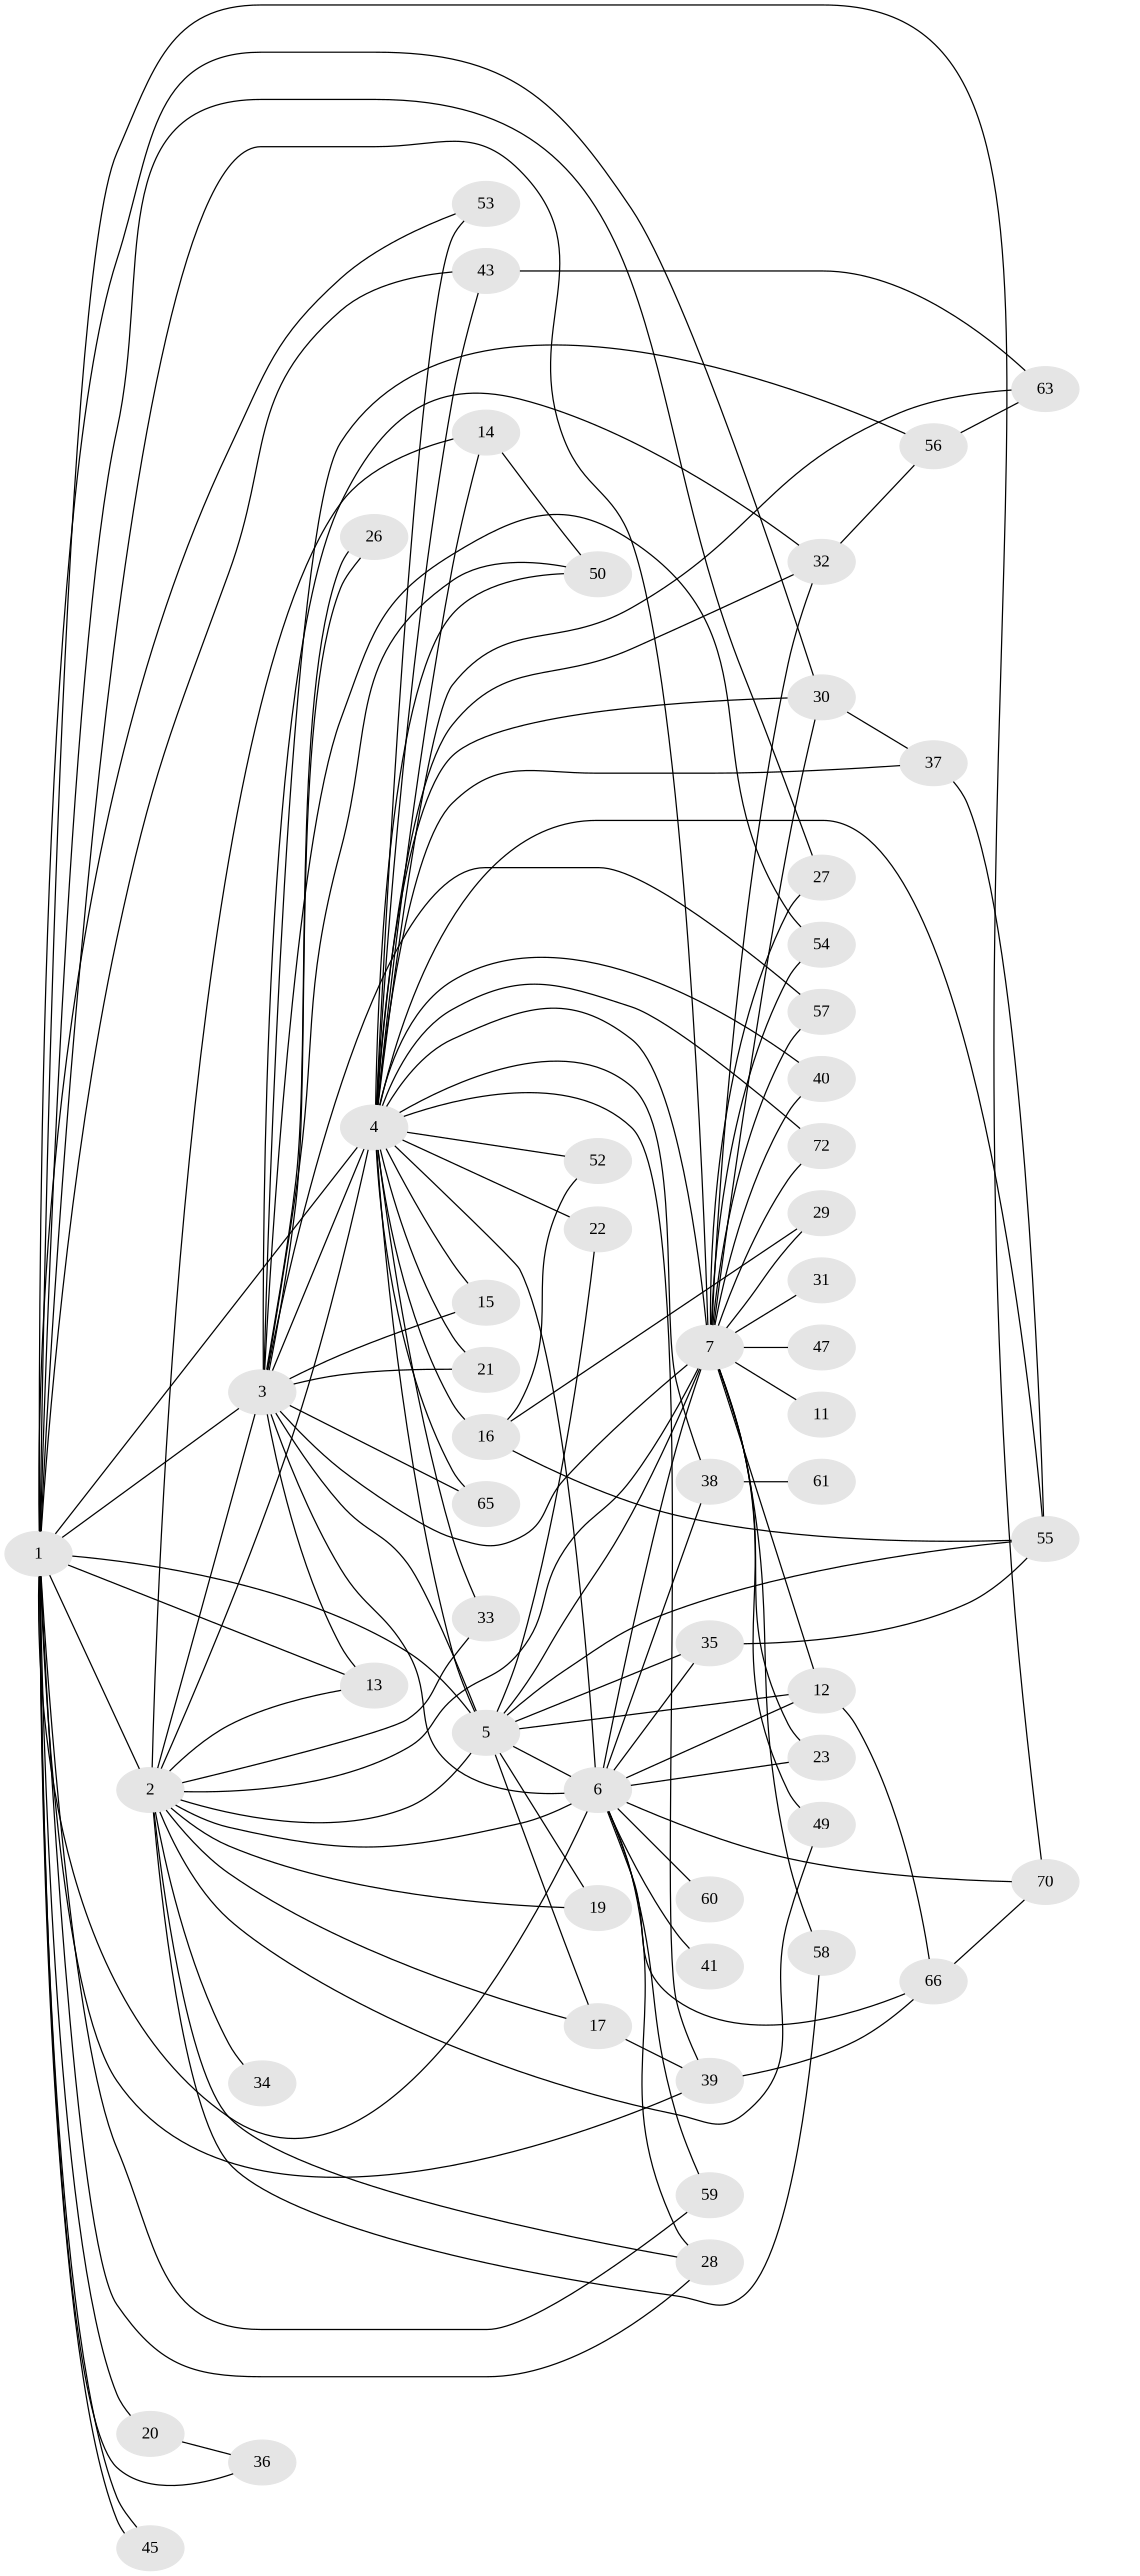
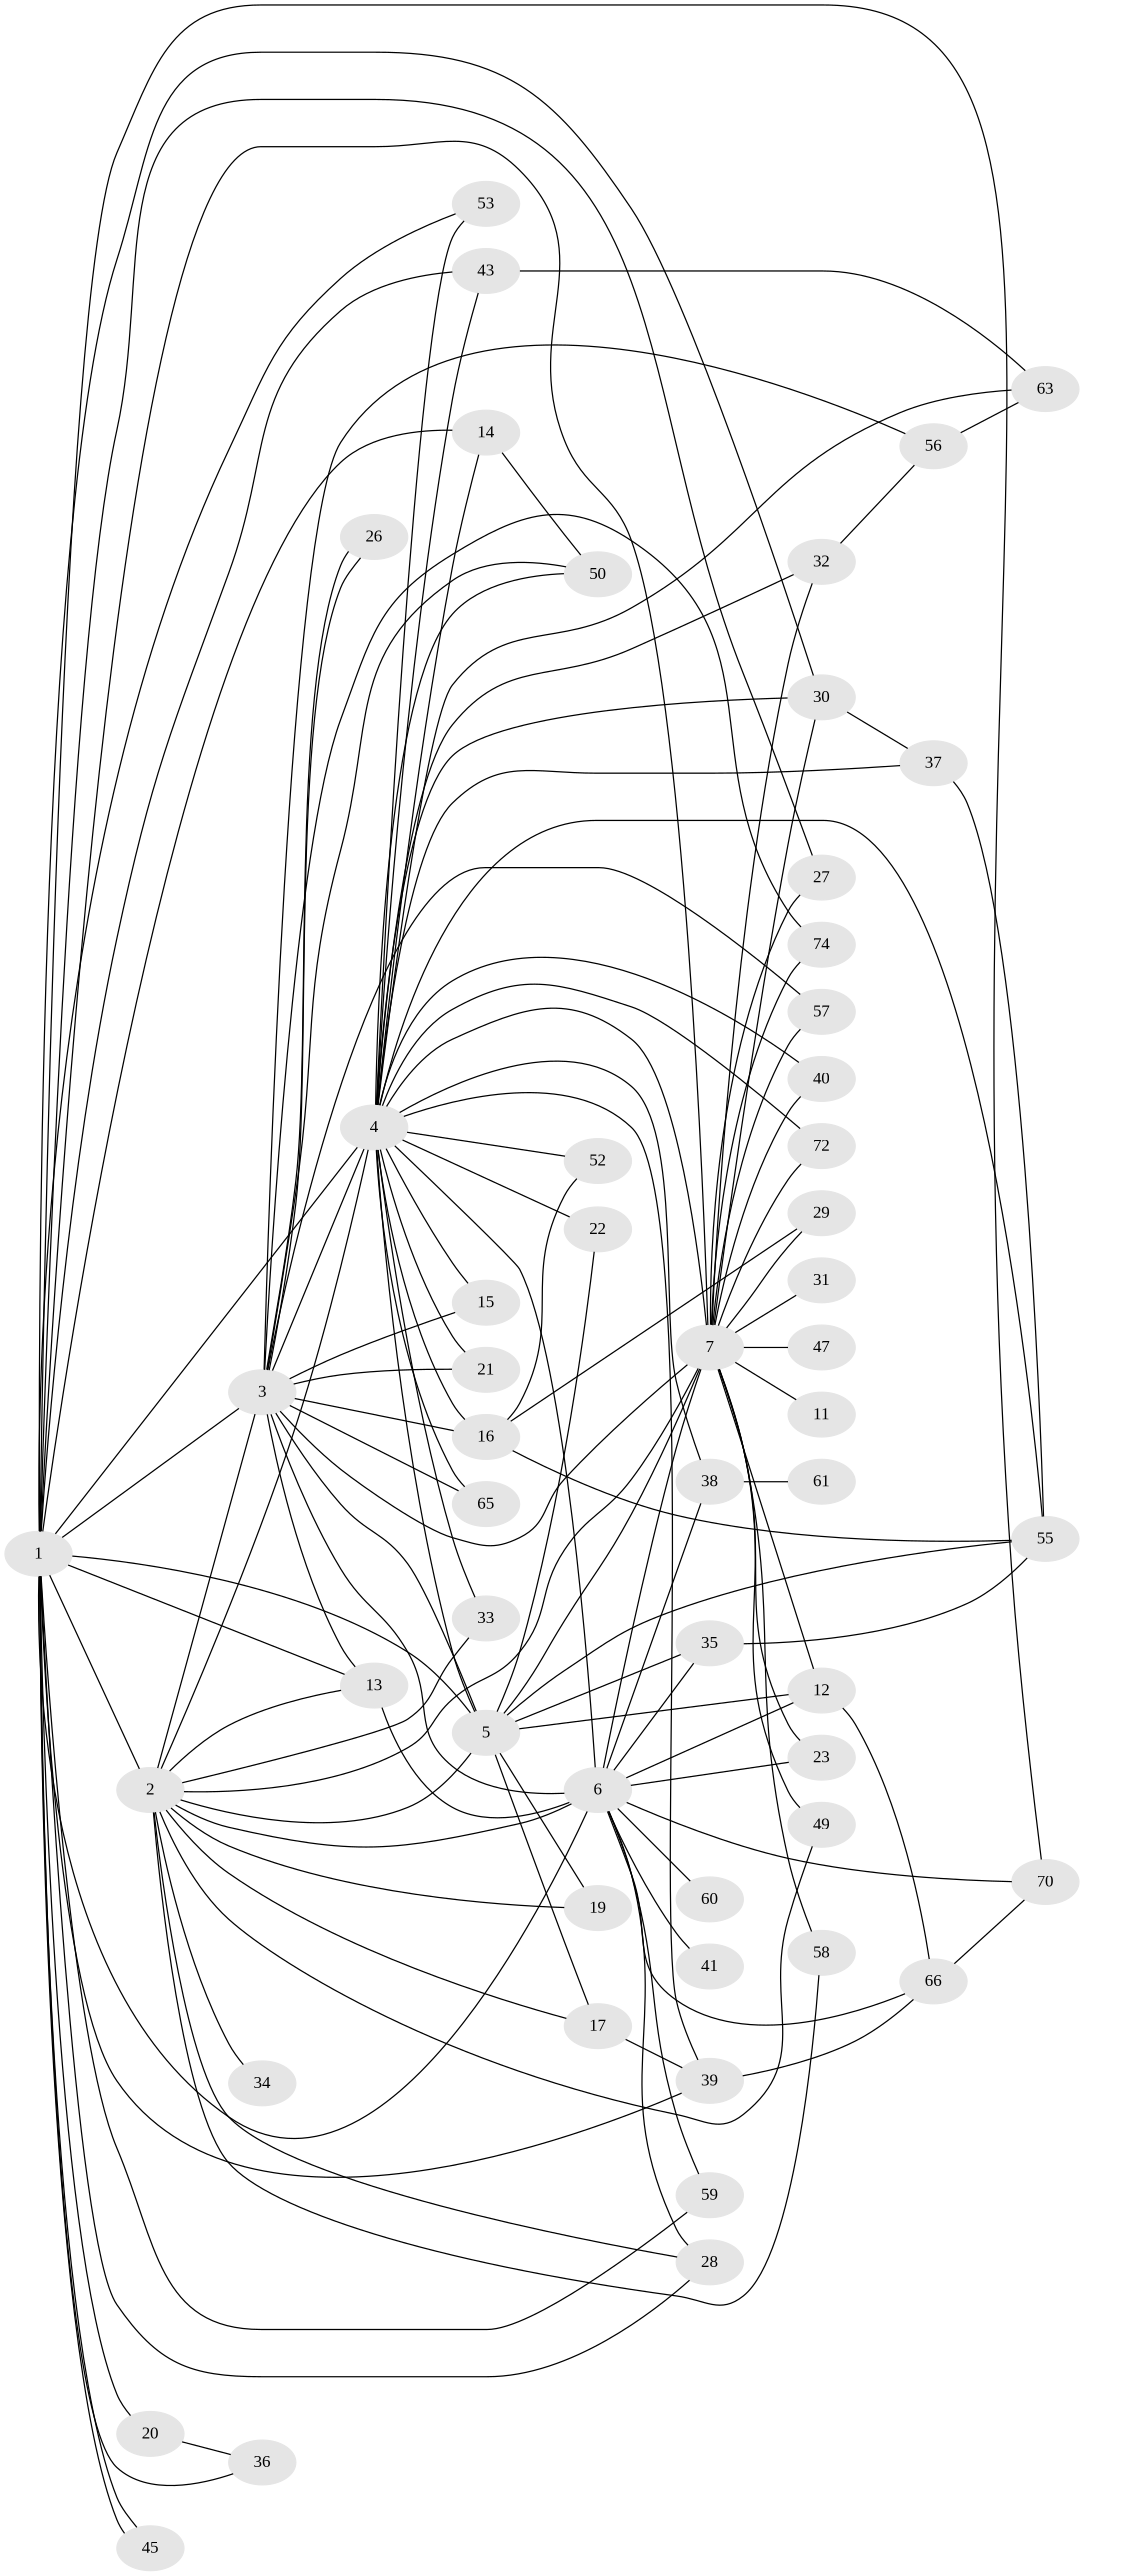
edge "32" -- "3": now "16" -- "3"
node "54": label "54" -> "74"
edge "14" -- "2": now "14" -- "1"
edge "5" -- "6": now "13" -- "6"
